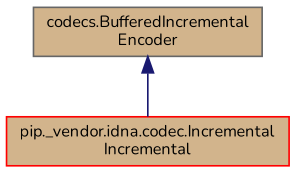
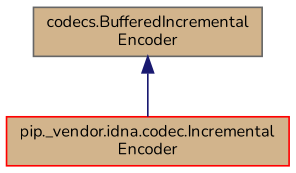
node "pip._vendor.idna.codec.Incremental Incremental": label "pip._vendor.idna.codec.Incremental Incremental" -> "pip._vendor.idna.codec.Incremental Encoder"
